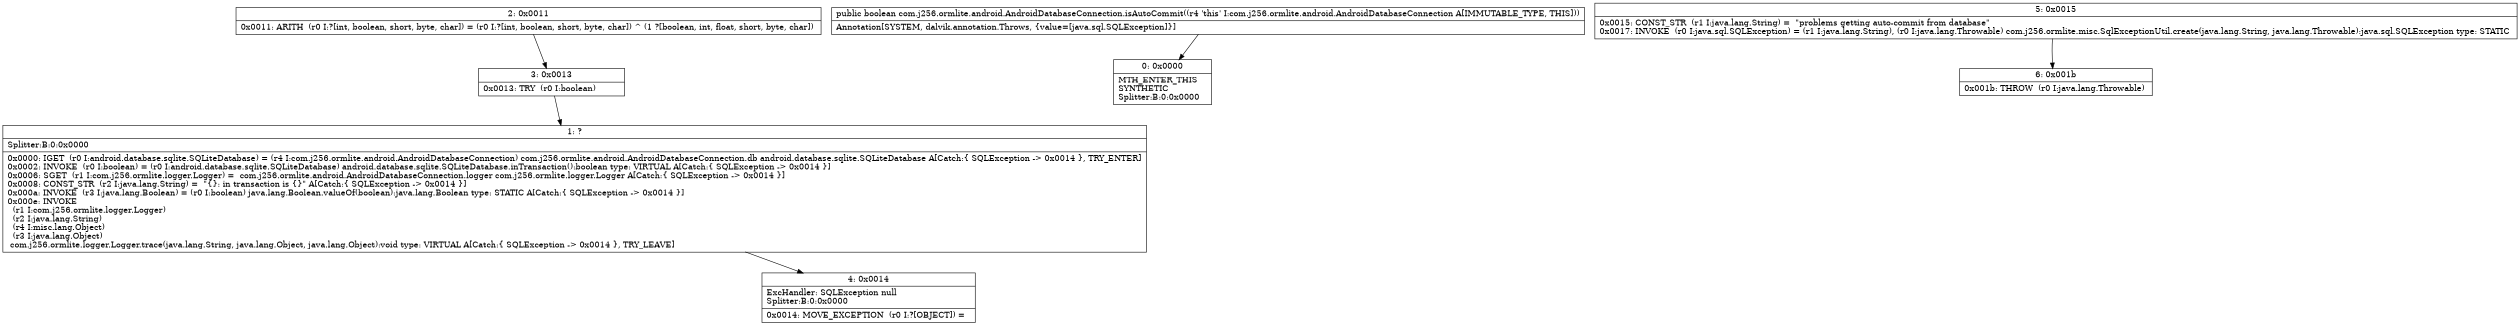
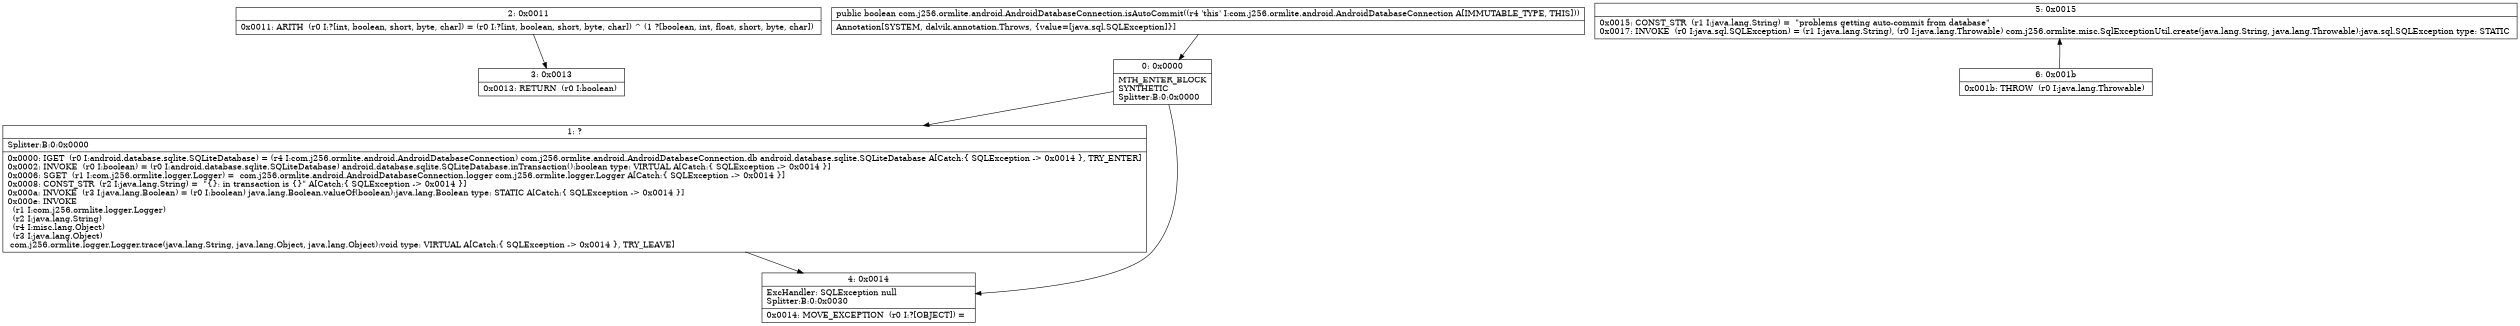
edge "5: 0x0015" -> "6: 0x001b": reversed
node "0: 0x0000": text "MTH_ENTER_THIS" -> "MTH_ENTER_BLOCK"
node "3: 0x0013": text "0x0013: TRY  (r0 I:boolean)" -> "0x0013: RETURN  (r0 I:boolean)"
edge "3: 0x0013" -> "1: ?": now "0: 0x0000" -> "1: ?"
edge "0: 0x0000" -> "4: 0x0014": added
node "4: 0x0014": text "Splitter:B:0:0x0000" -> "Splitter:B:0:0x0030"
